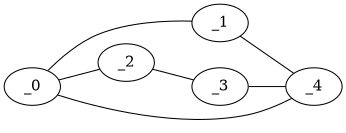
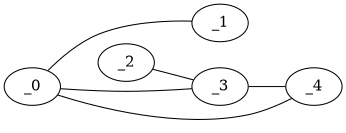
edge "_1" -- "_4": removed
edge "_2" -- "_0": now "_3" -- "_0"
